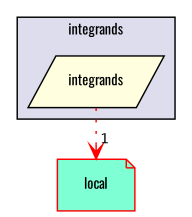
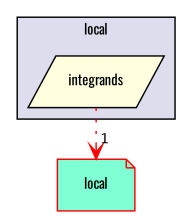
cluster "integrands": label "integrands" -> "local"
